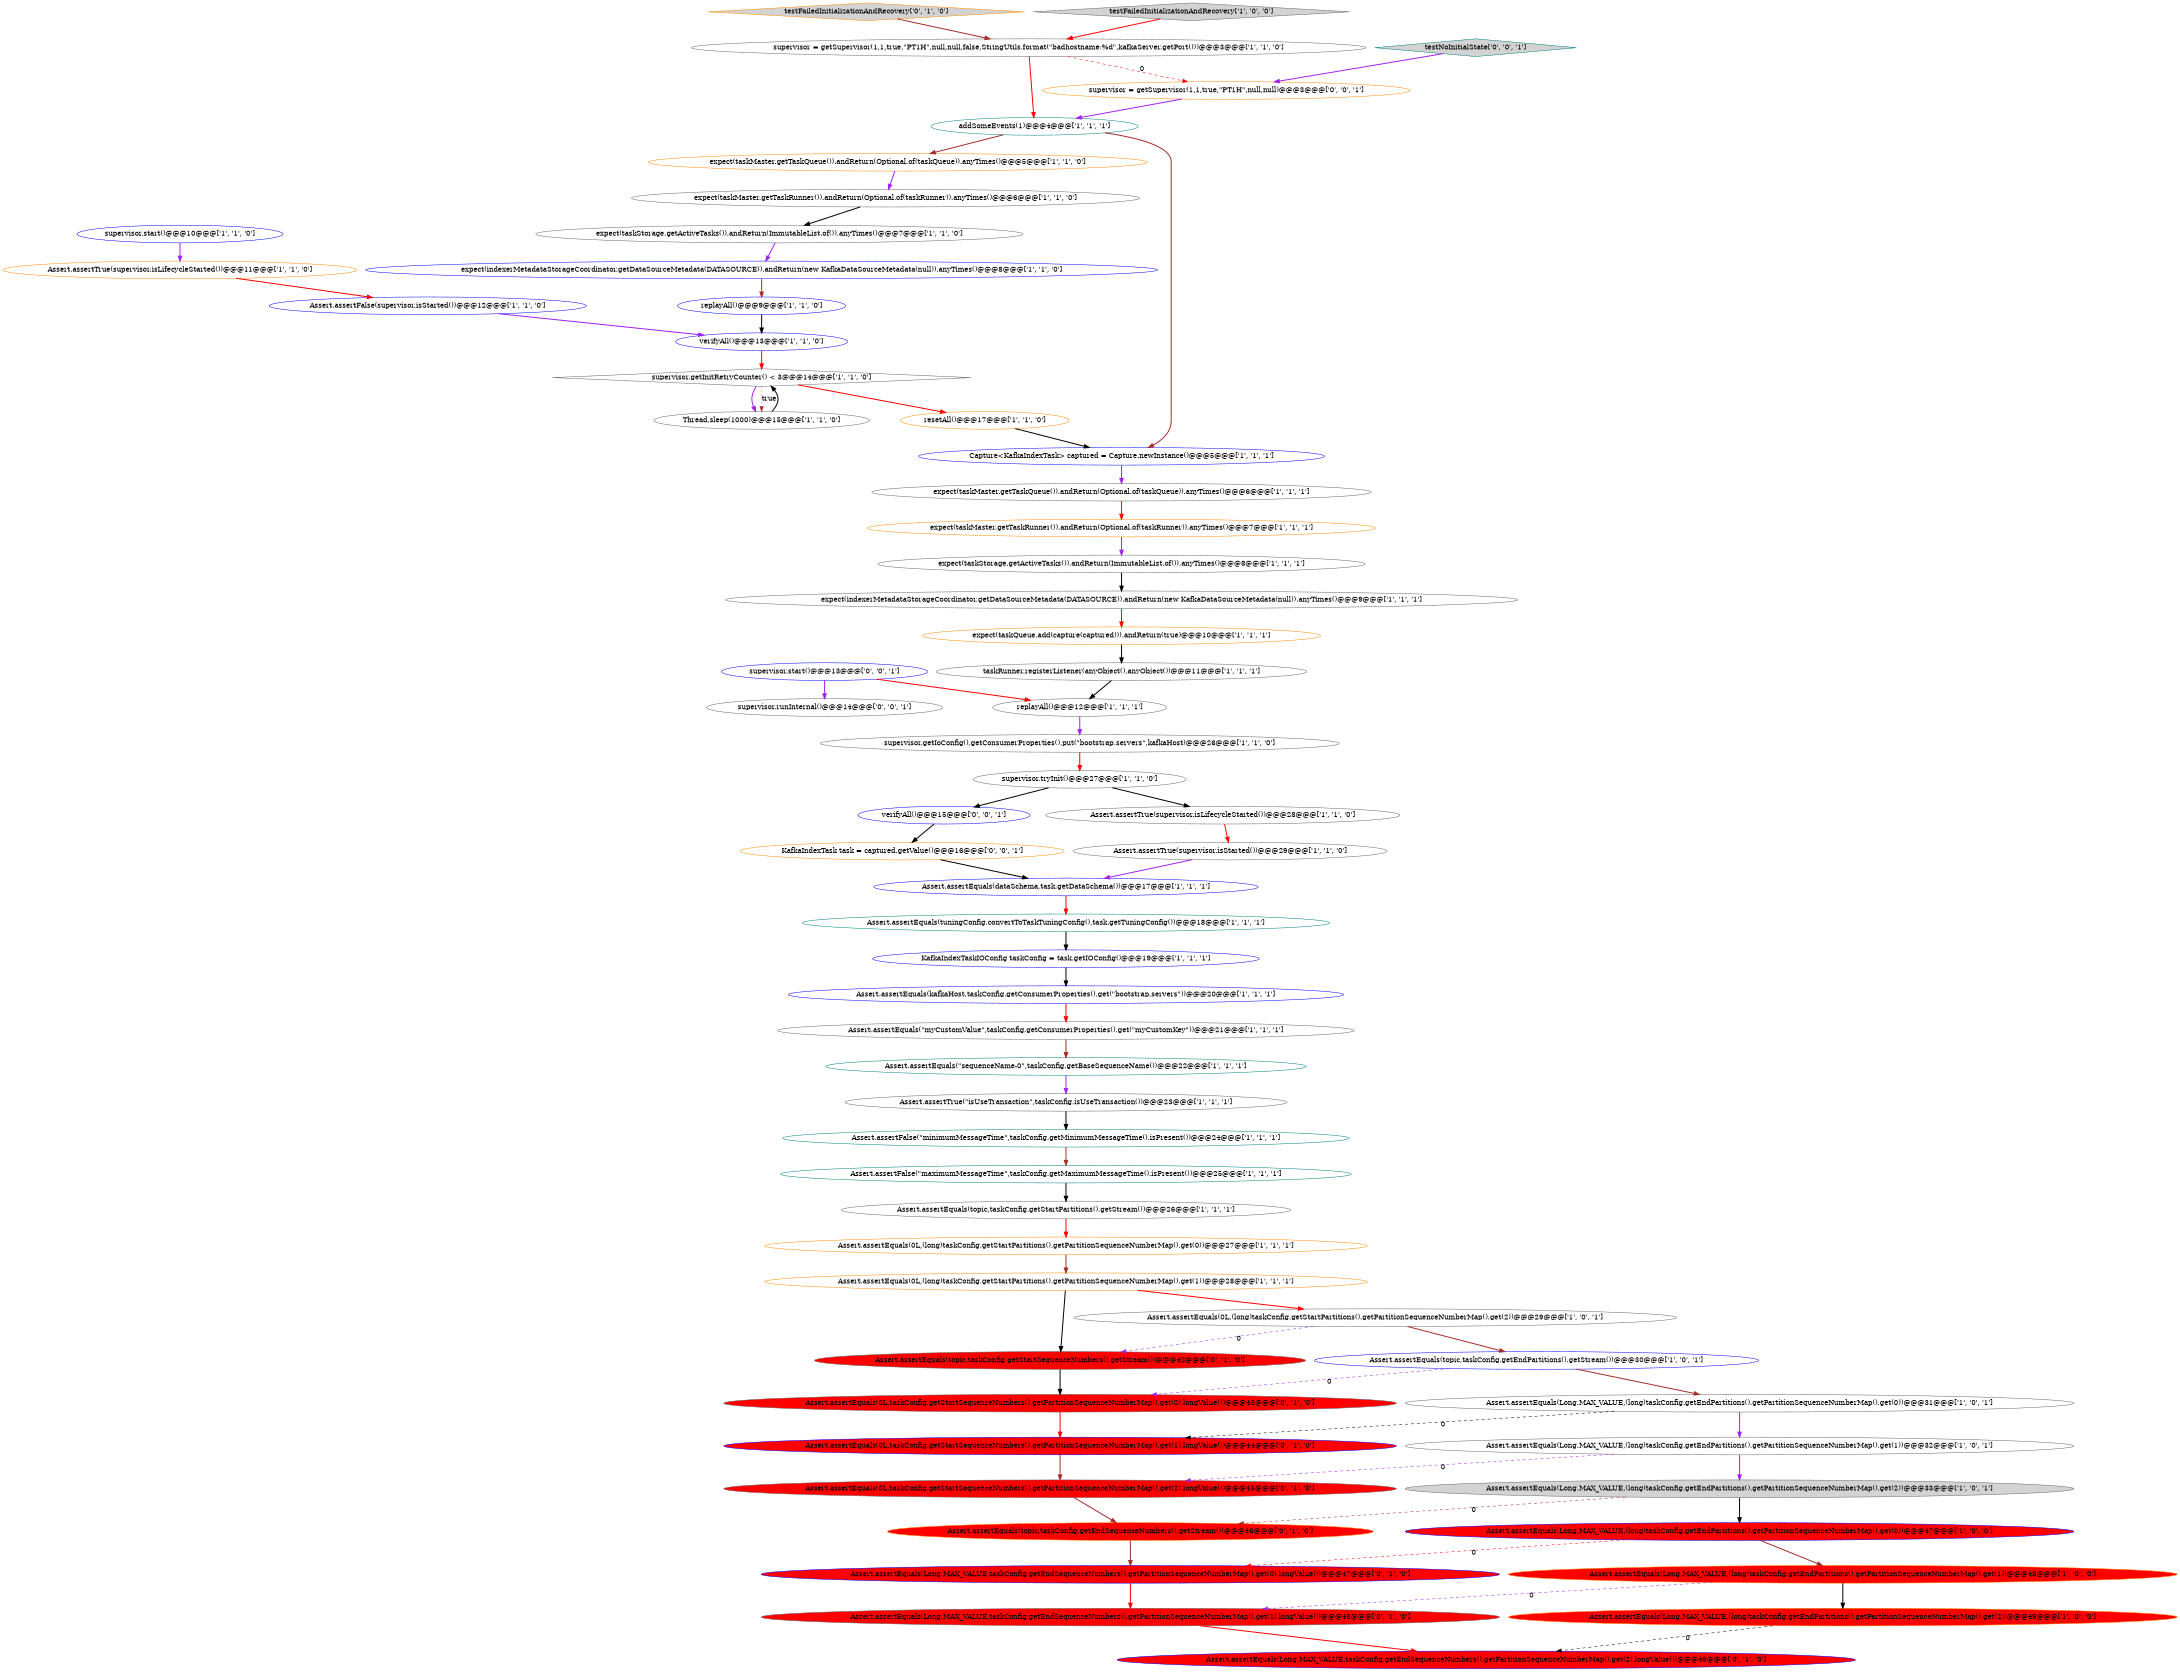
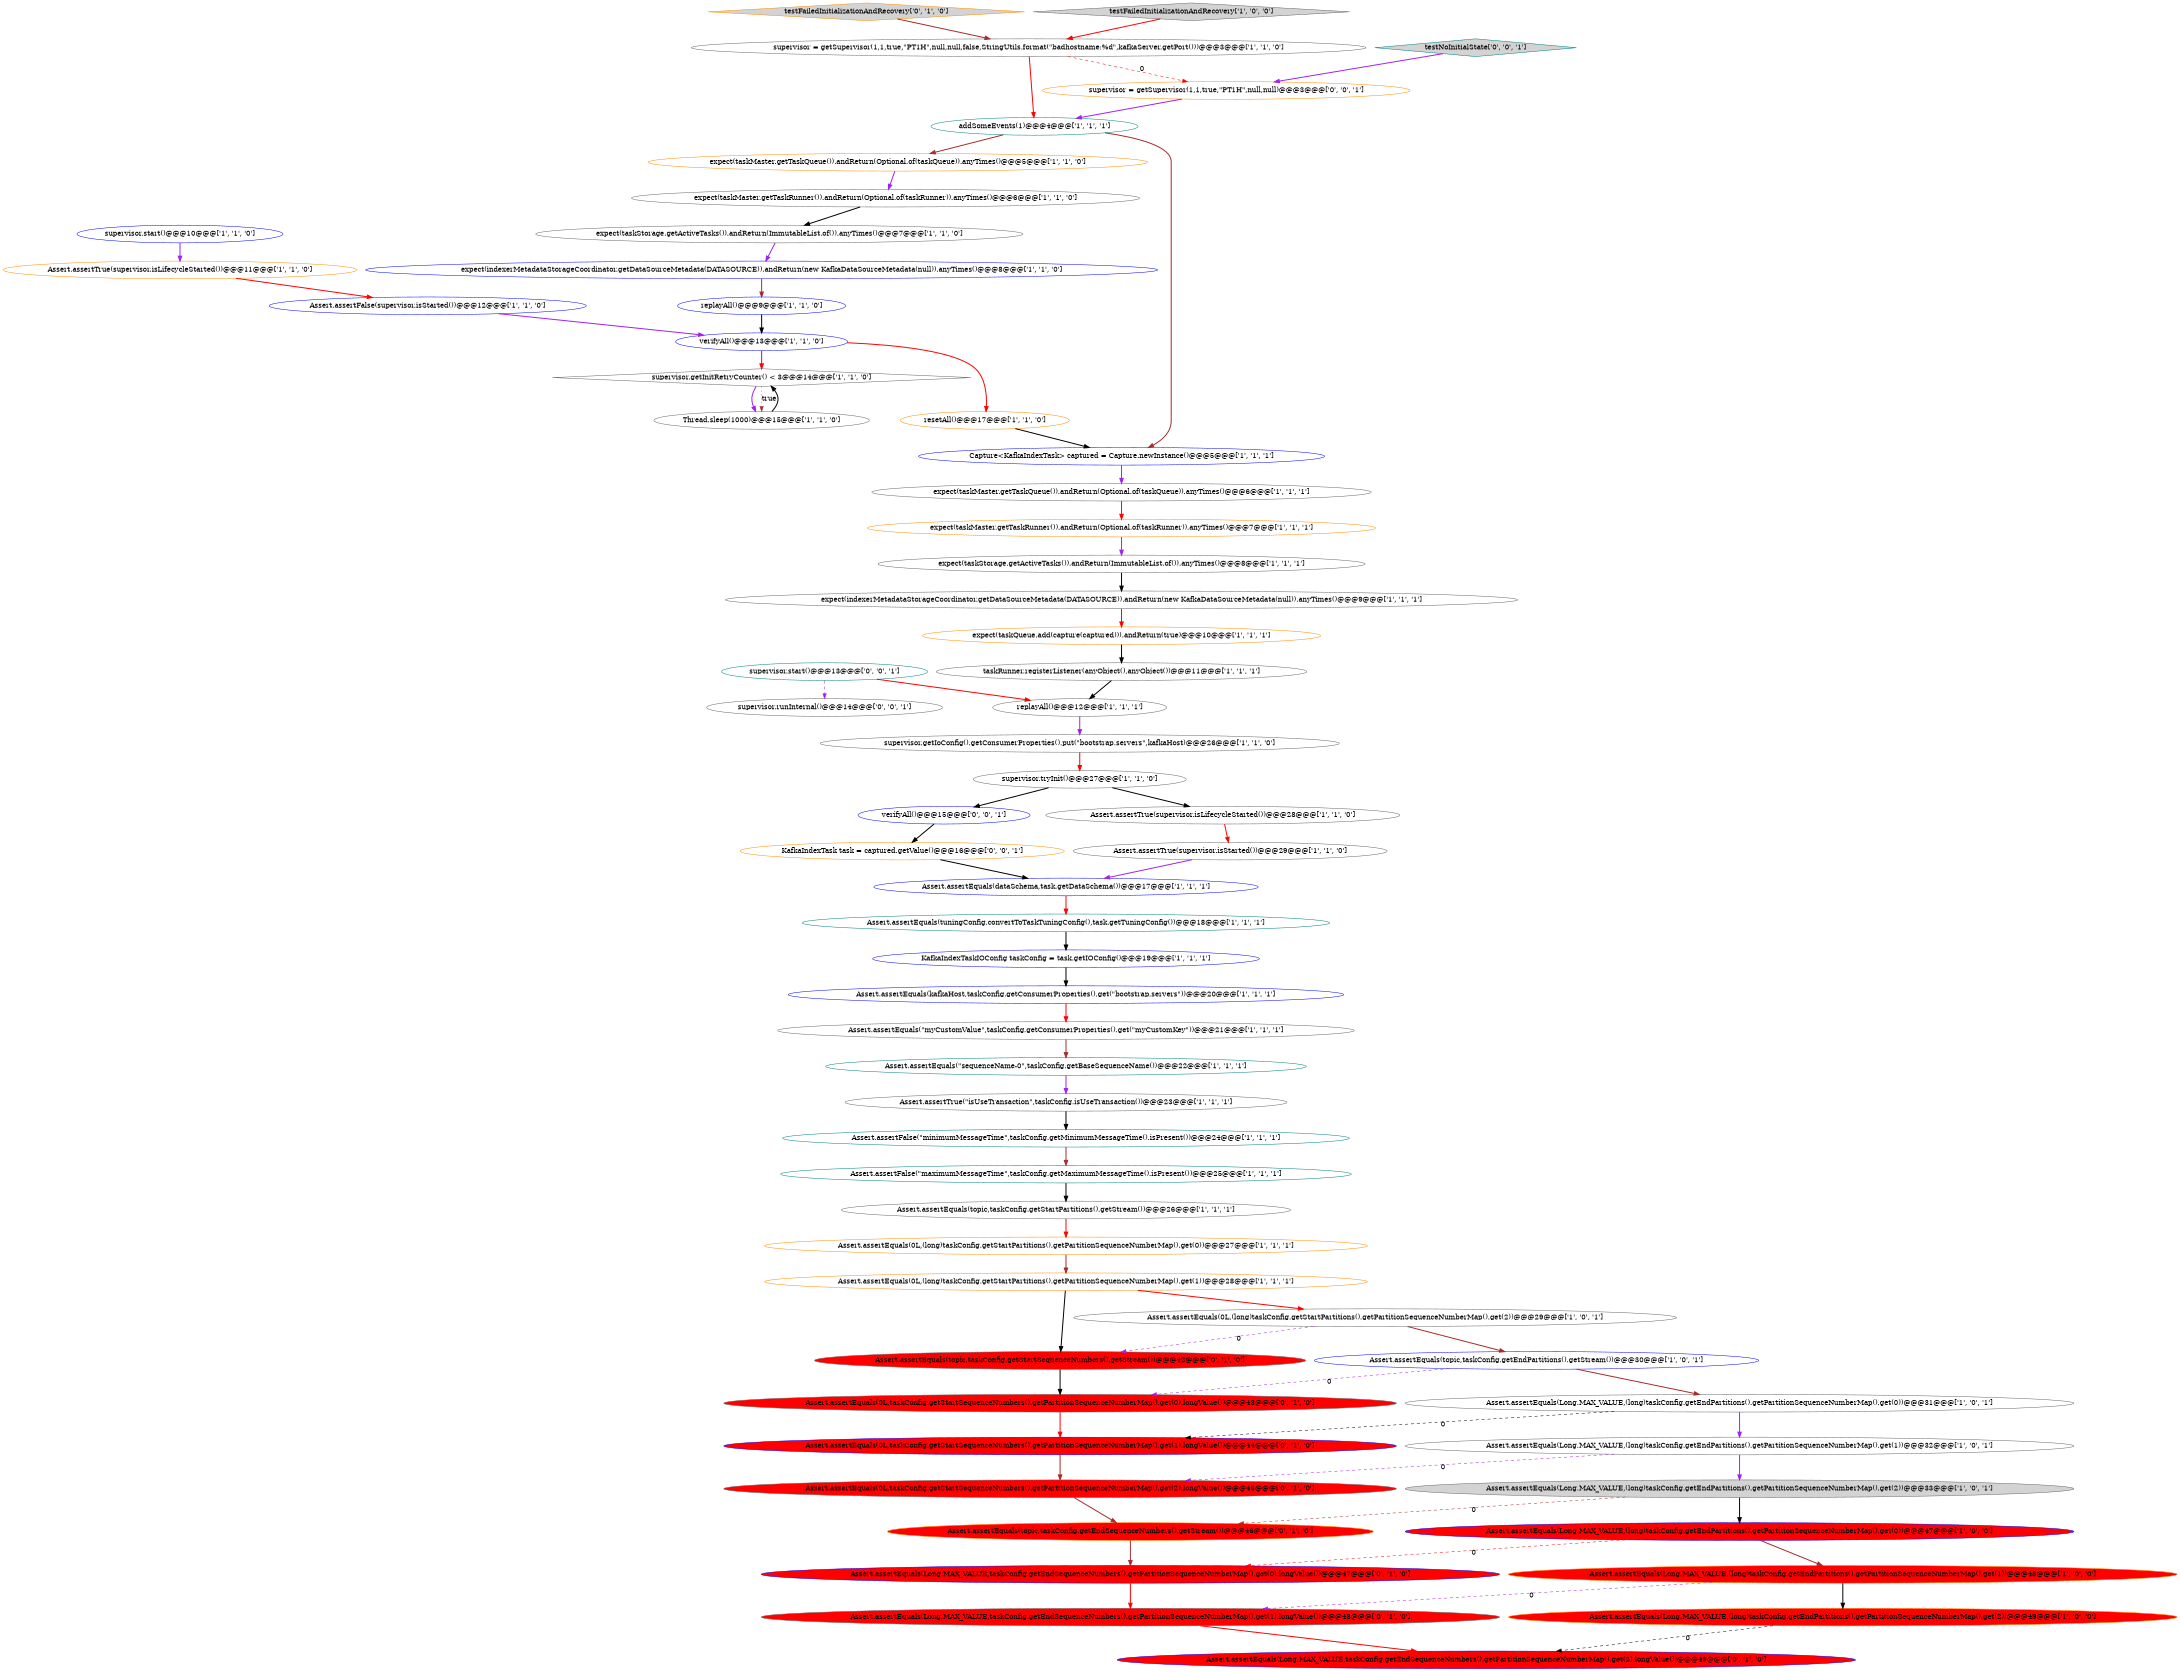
edge "supervisor.getInitRetryCounter() < 3@@@14@@@['1', '1', '0']" -> "resetAll()@@@17@@@['1', '1', '0']": now "verifyAll()@@@13@@@['1', '1', '0']" -> "resetAll()@@@17@@@['1', '1', '0']"
node "supervisor.start()@@@13@@@['0', '0', '1']": color blue -> teal
edge "supervisor.start()@@@13@@@['0', '0', '1']" -> "supervisor.runInternal()@@@14@@@['0', '0', '1']": style bold -> dashed
